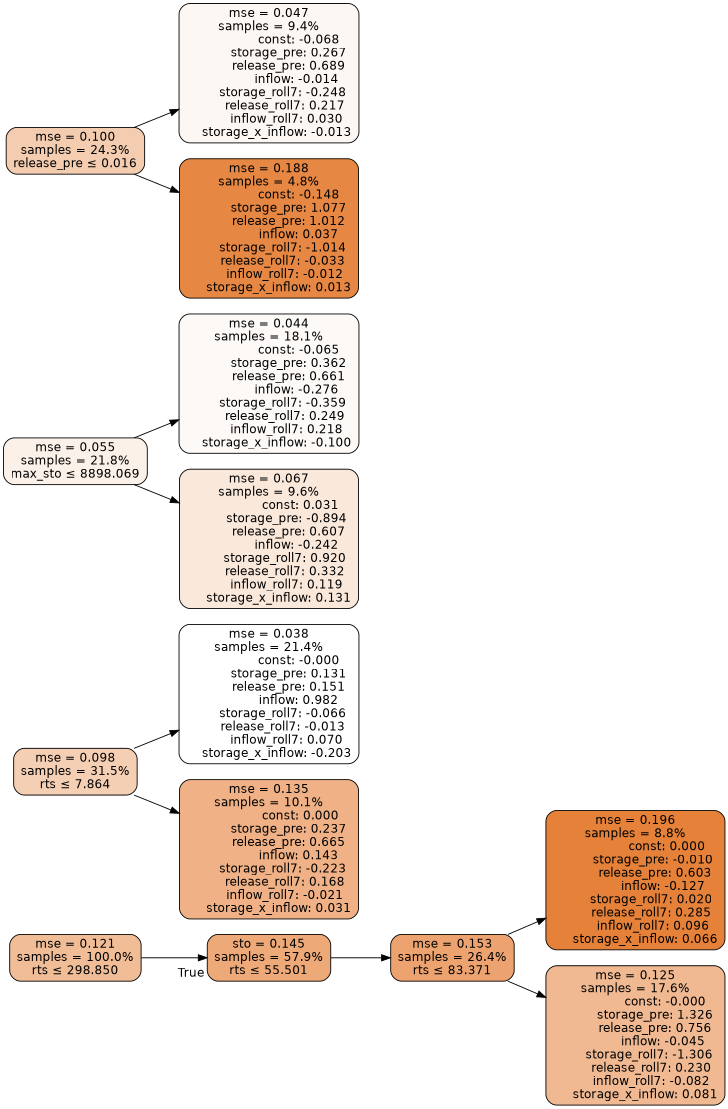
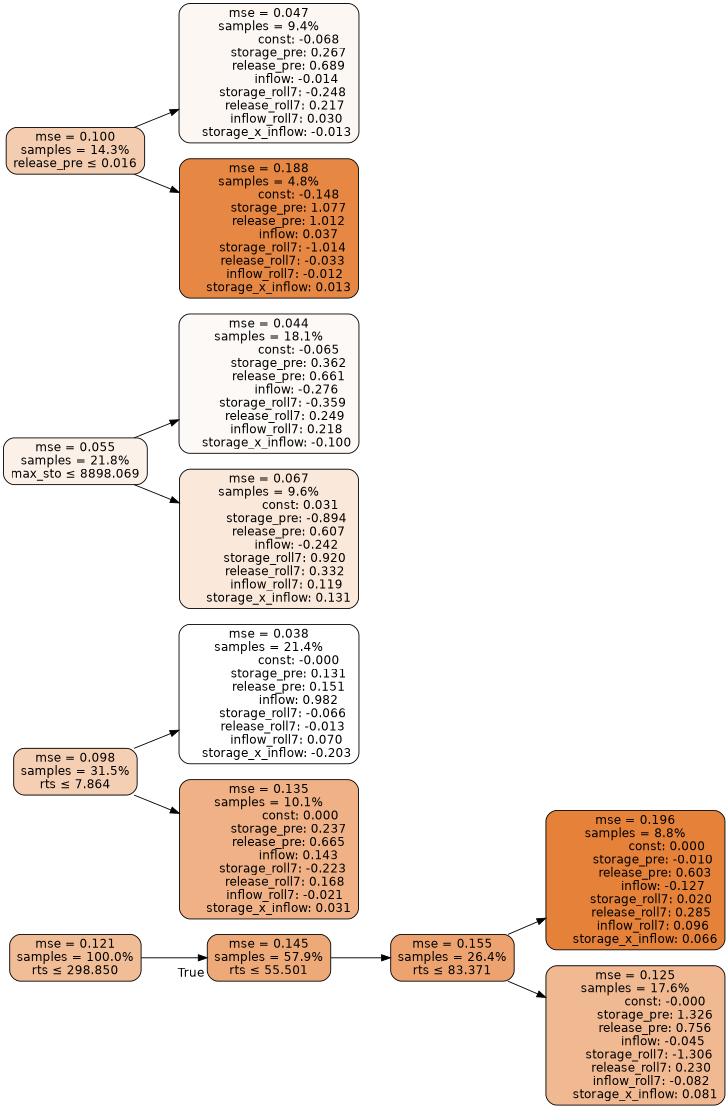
node "mse = 0.100 samples = 24.3% release_pre ≤ 0.016": label "mse = 0.100 samples = 24.3% release_pre ≤ 0.016" -> "mse = 0.100 samples = 14.3% release_pre ≤ 0.016"
node "sto = 0.145 samples = 57.9% rts ≤ 55.501": label "sto = 0.145 samples = 57.9% rts ≤ 55.501" -> "mse = 0.145 samples = 57.9% rts ≤ 55.501"
node "mse = 0.153 samples = 26.4% rts ≤ 83.371": label "mse = 0.153 samples = 26.4% rts ≤ 83.371" -> "mse = 0.155 samples = 26.4% rts ≤ 83.371"
